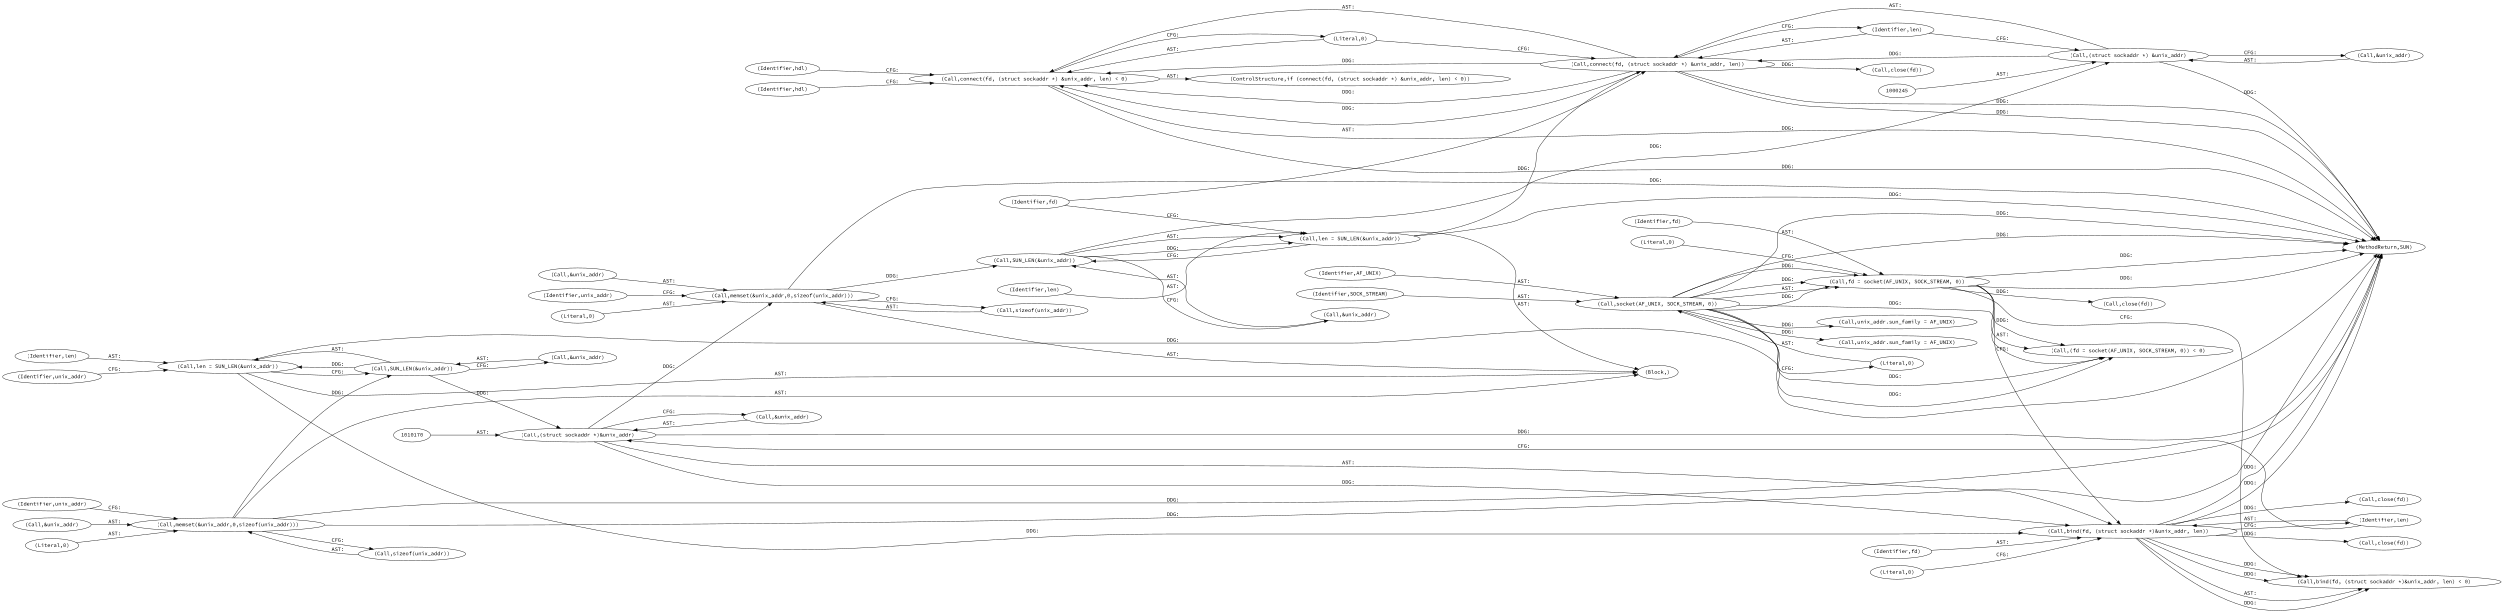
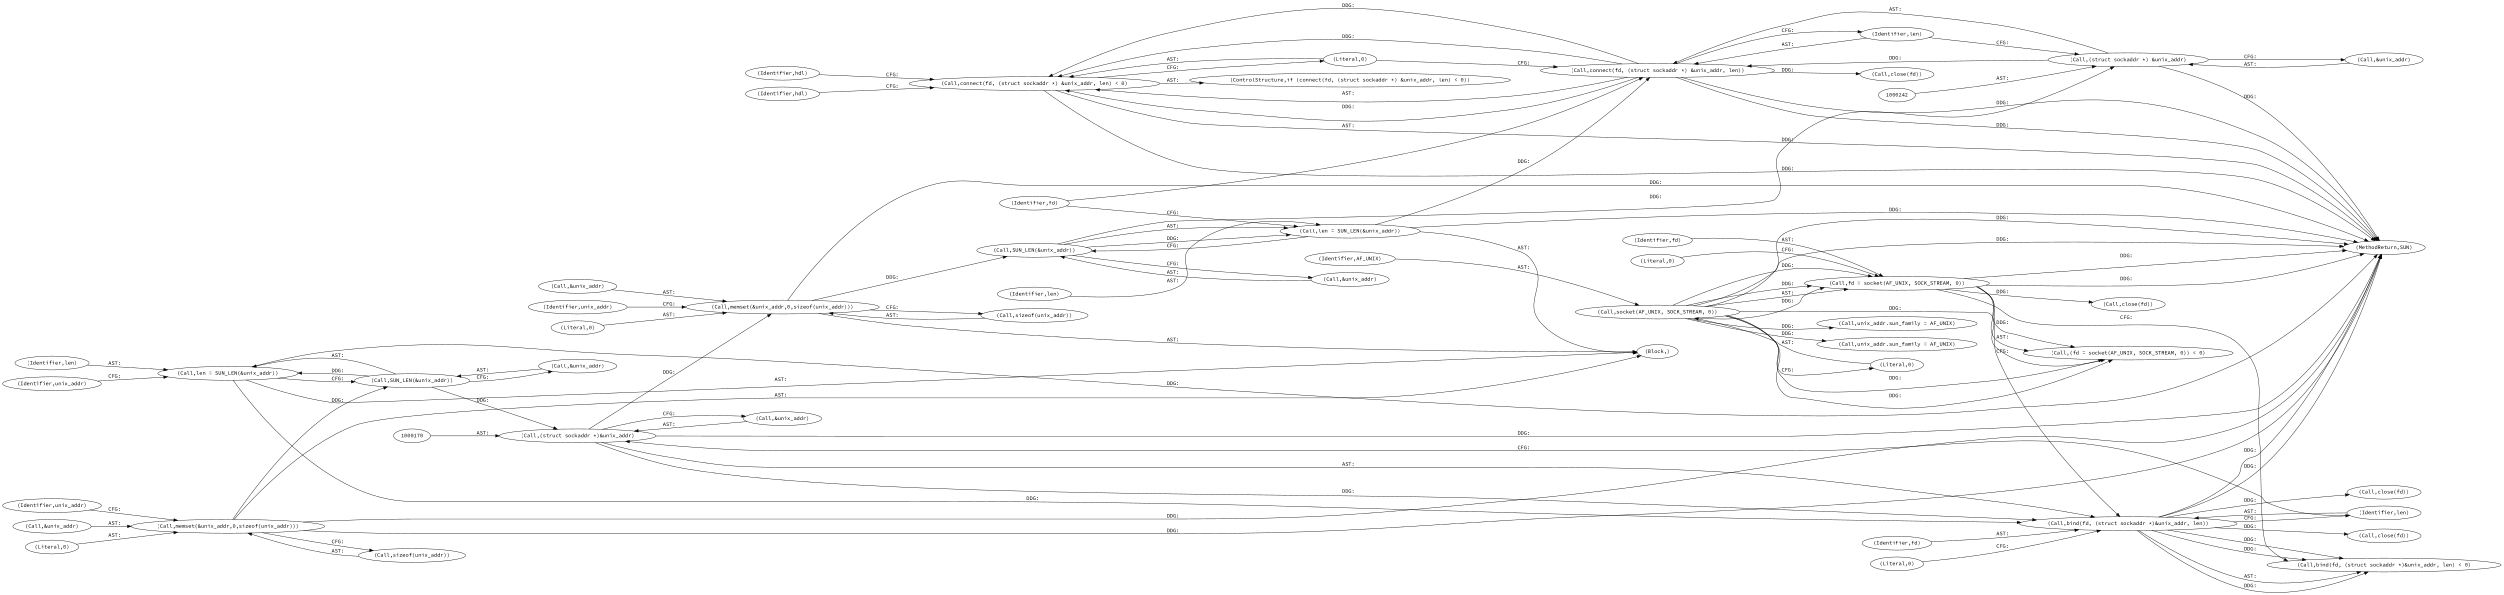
node "1000245": label "1000245" -> "1000242"
node "(Identifier,SOCK_STREAM)": removed
node "1010170": label "1010170" -> "1000170"
